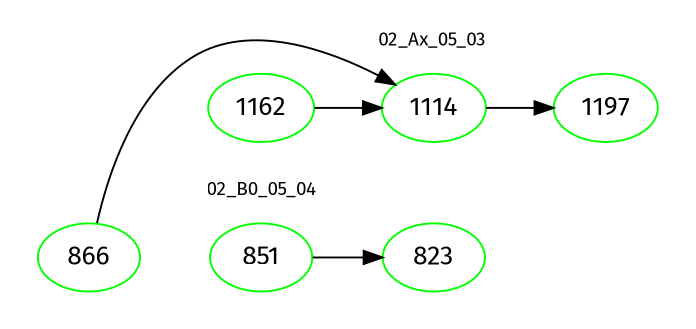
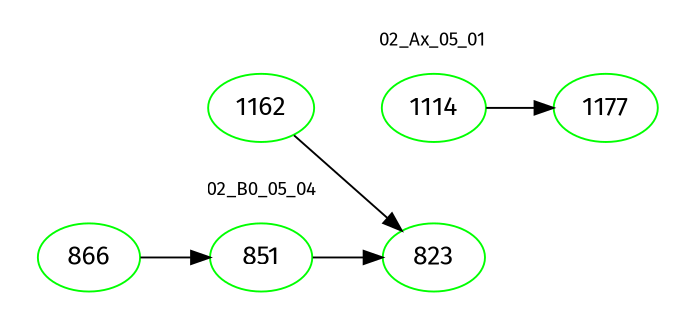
cluster "02_Ax_05_03": label "02_Ax_05_03" -> "02_Ax_05_01"
edge "866" -> "1114": now "866" -> "851"
edge "1162" -> "1114": now "1162" -> "823"
node "1197": label "1197" -> "1177"
